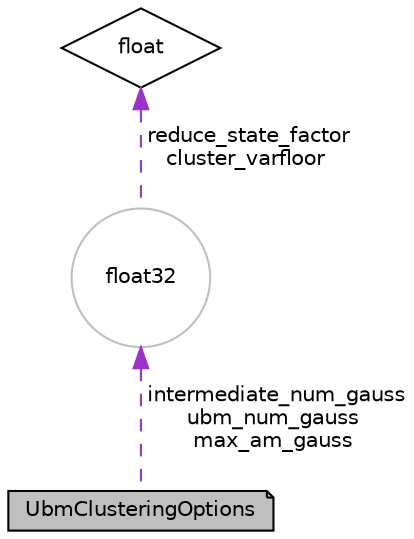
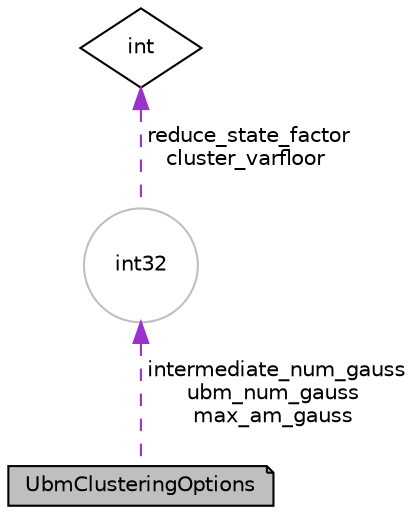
node "float": label "float" -> "int"
node "float32": label "float32" -> "int32"
